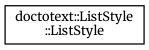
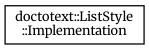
node "doctotext::ListStyle ::ListStyle": label "doctotext::ListStyle ::ListStyle" -> "doctotext::ListStyle ::Implementation"
